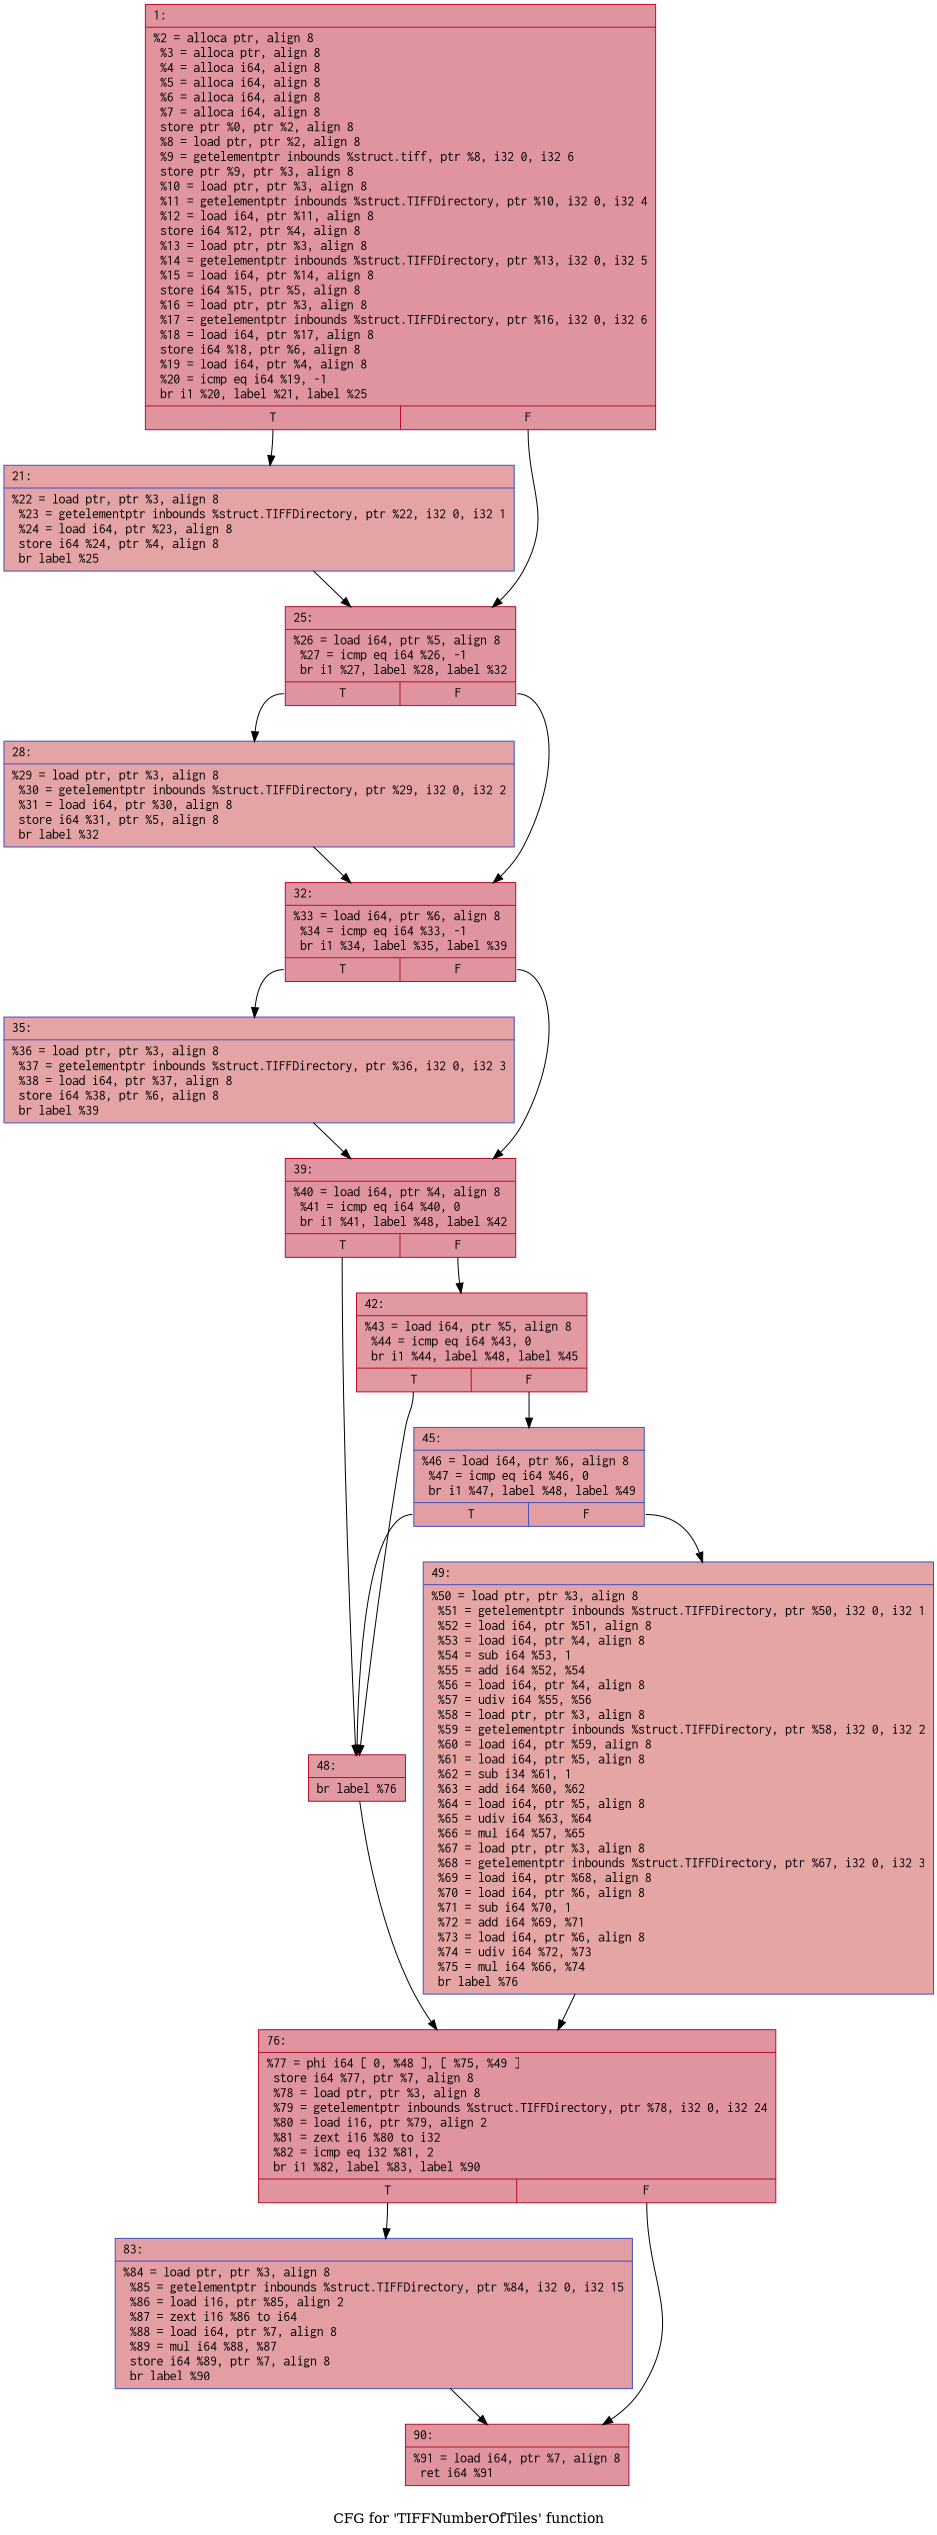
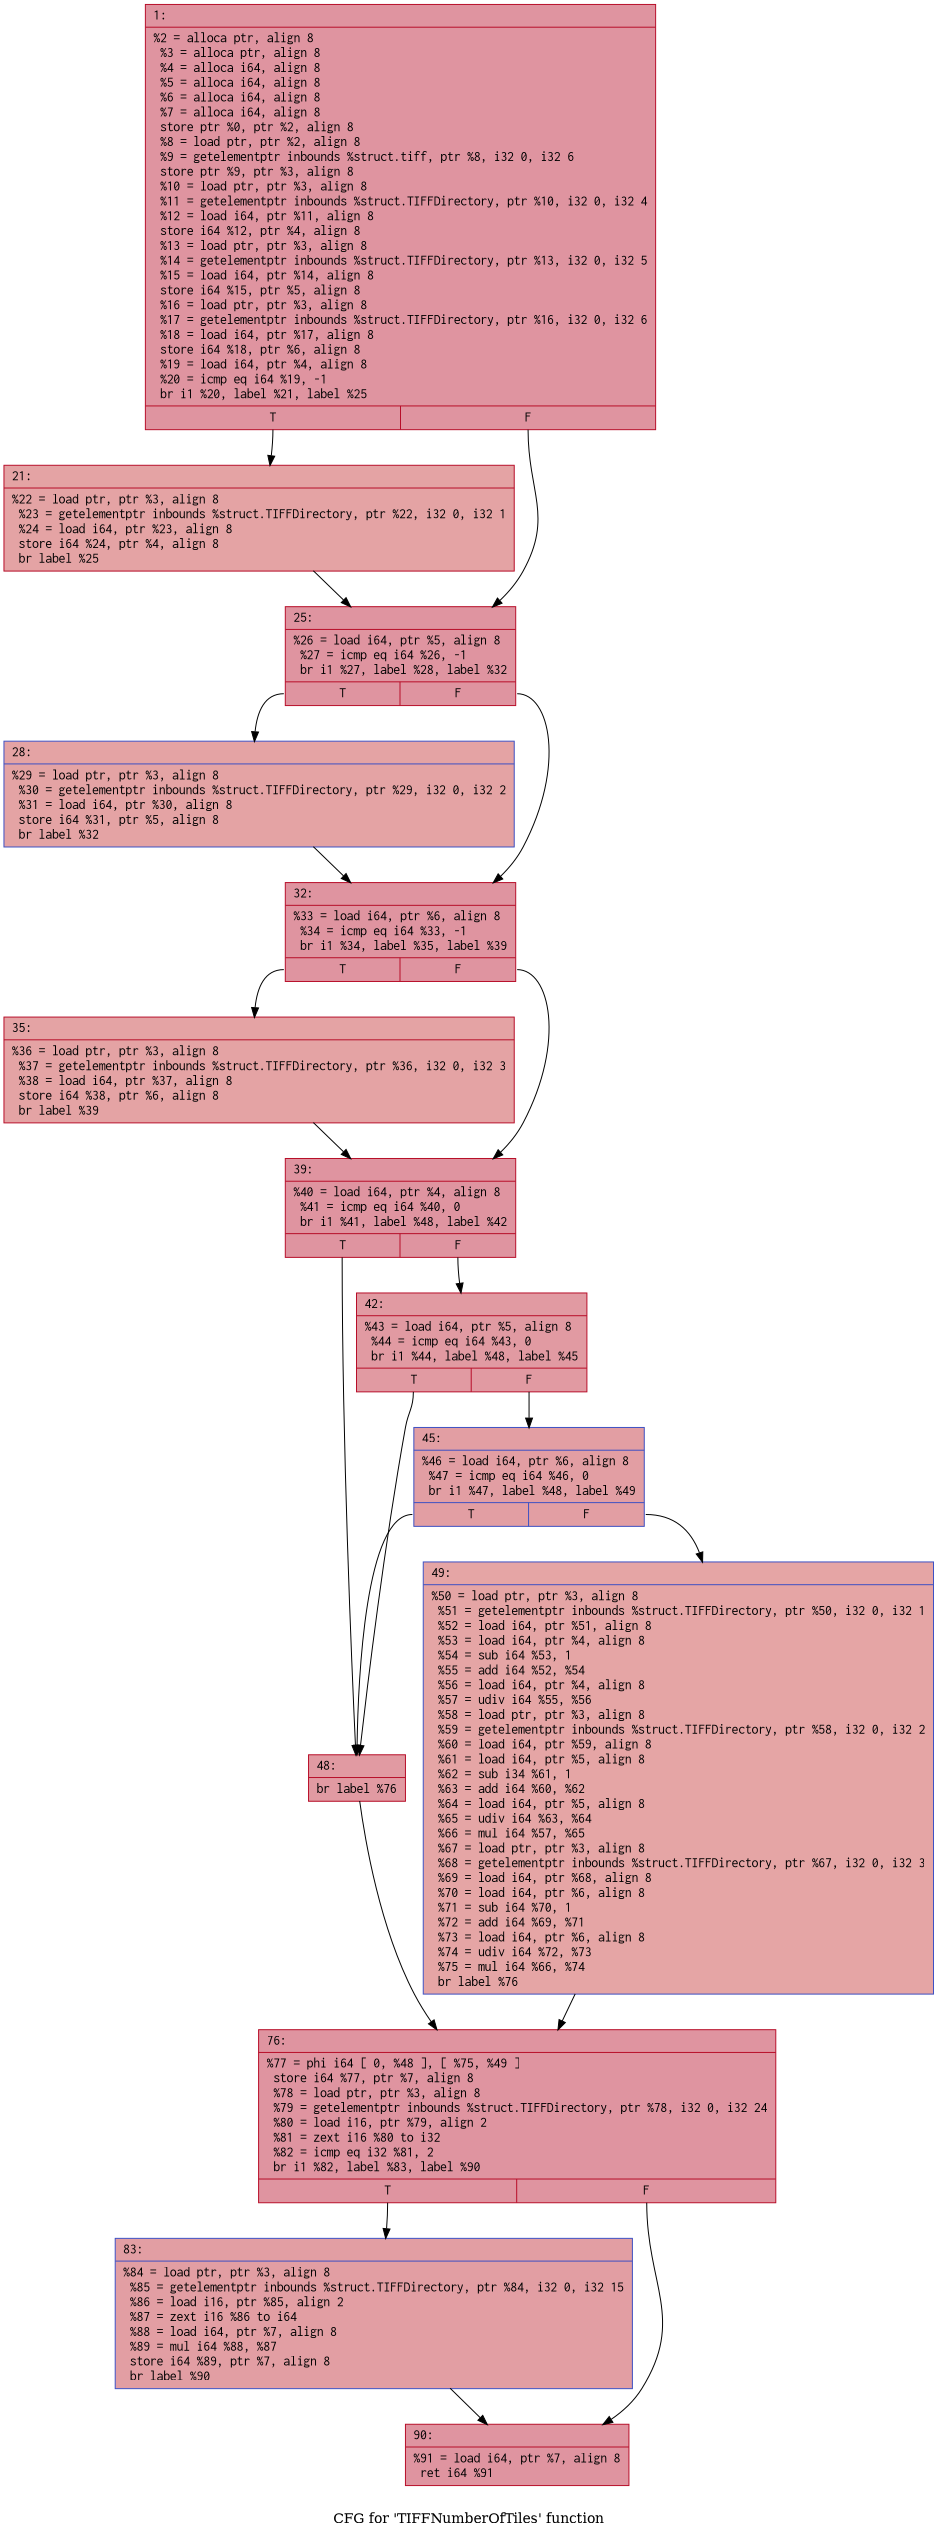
node "21:": color #3d50c3ff -> #b70d28ff
node "35:": color #3d50c3ff -> #b70d28ff
